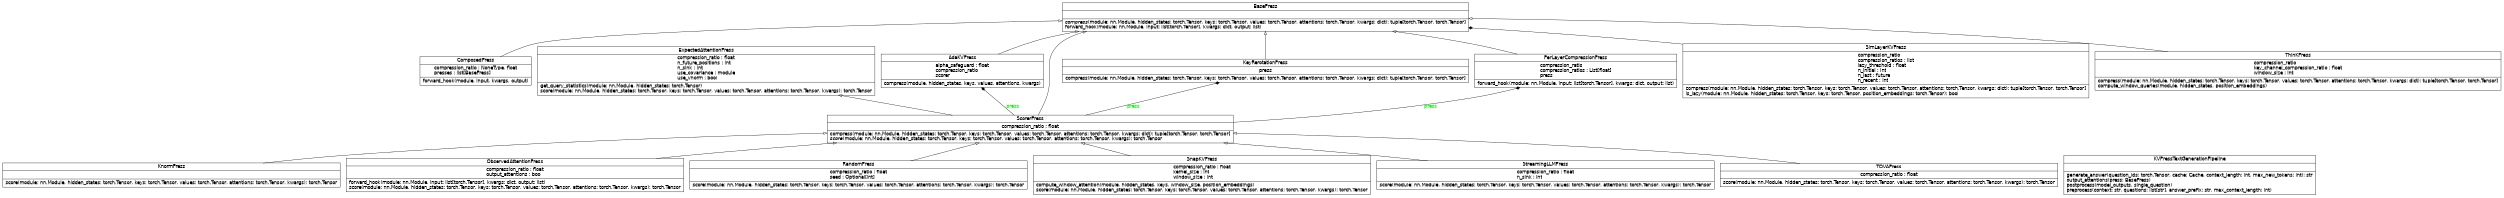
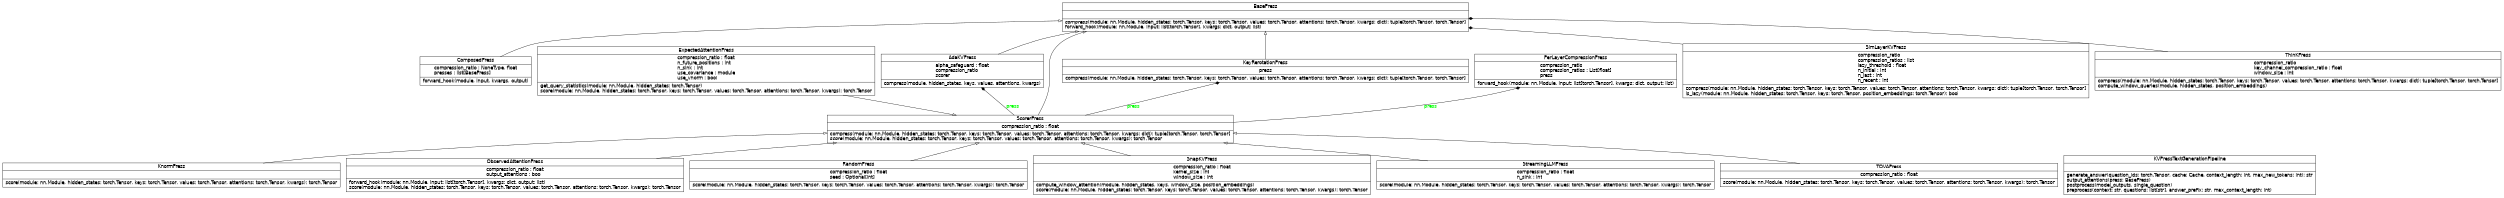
edge "ThinKPress" -> "BasePress": arrowhead empty -> diamond
edge "PerLayerCompressionPress" -> "BasePress": removed
node "SimLayerKVPress": text "n_last : future" -> "n_last : int"
edge "ScorerPress" -> "ExpectedAttentionPress": reversed
